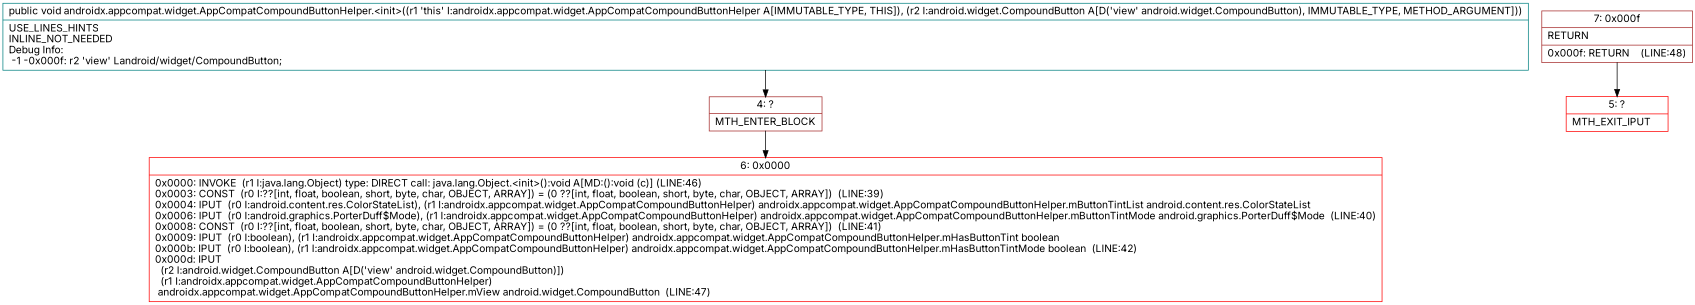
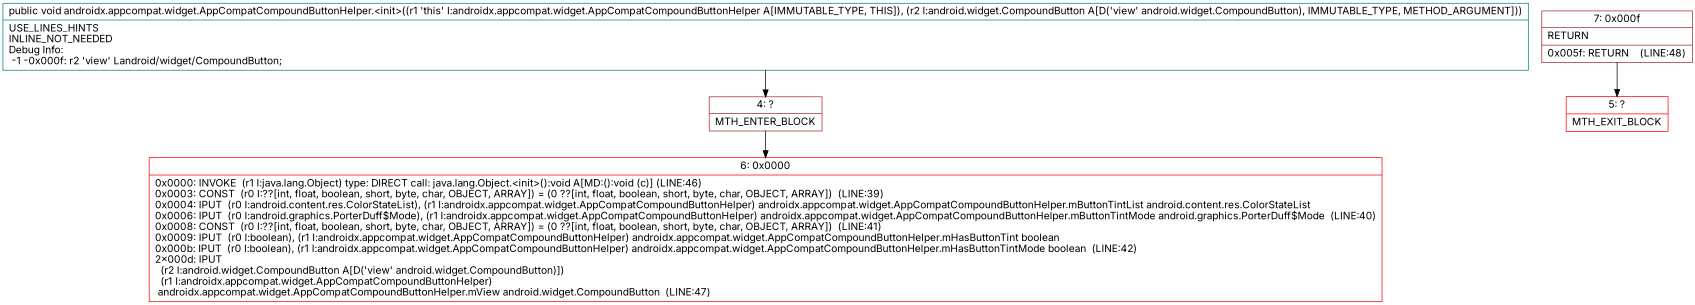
node "7: 0x000f": text "0x000f: RETURN    (LINE:48)" -> "0x005f: RETURN    (LINE:48)"
node "5: ?": text "MTH_EXIT_IPUT" -> "MTH_EXIT_BLOCK"
node "6: 0x0000": text "0x000d: IPUT" -> "2x000d: IPUT"
